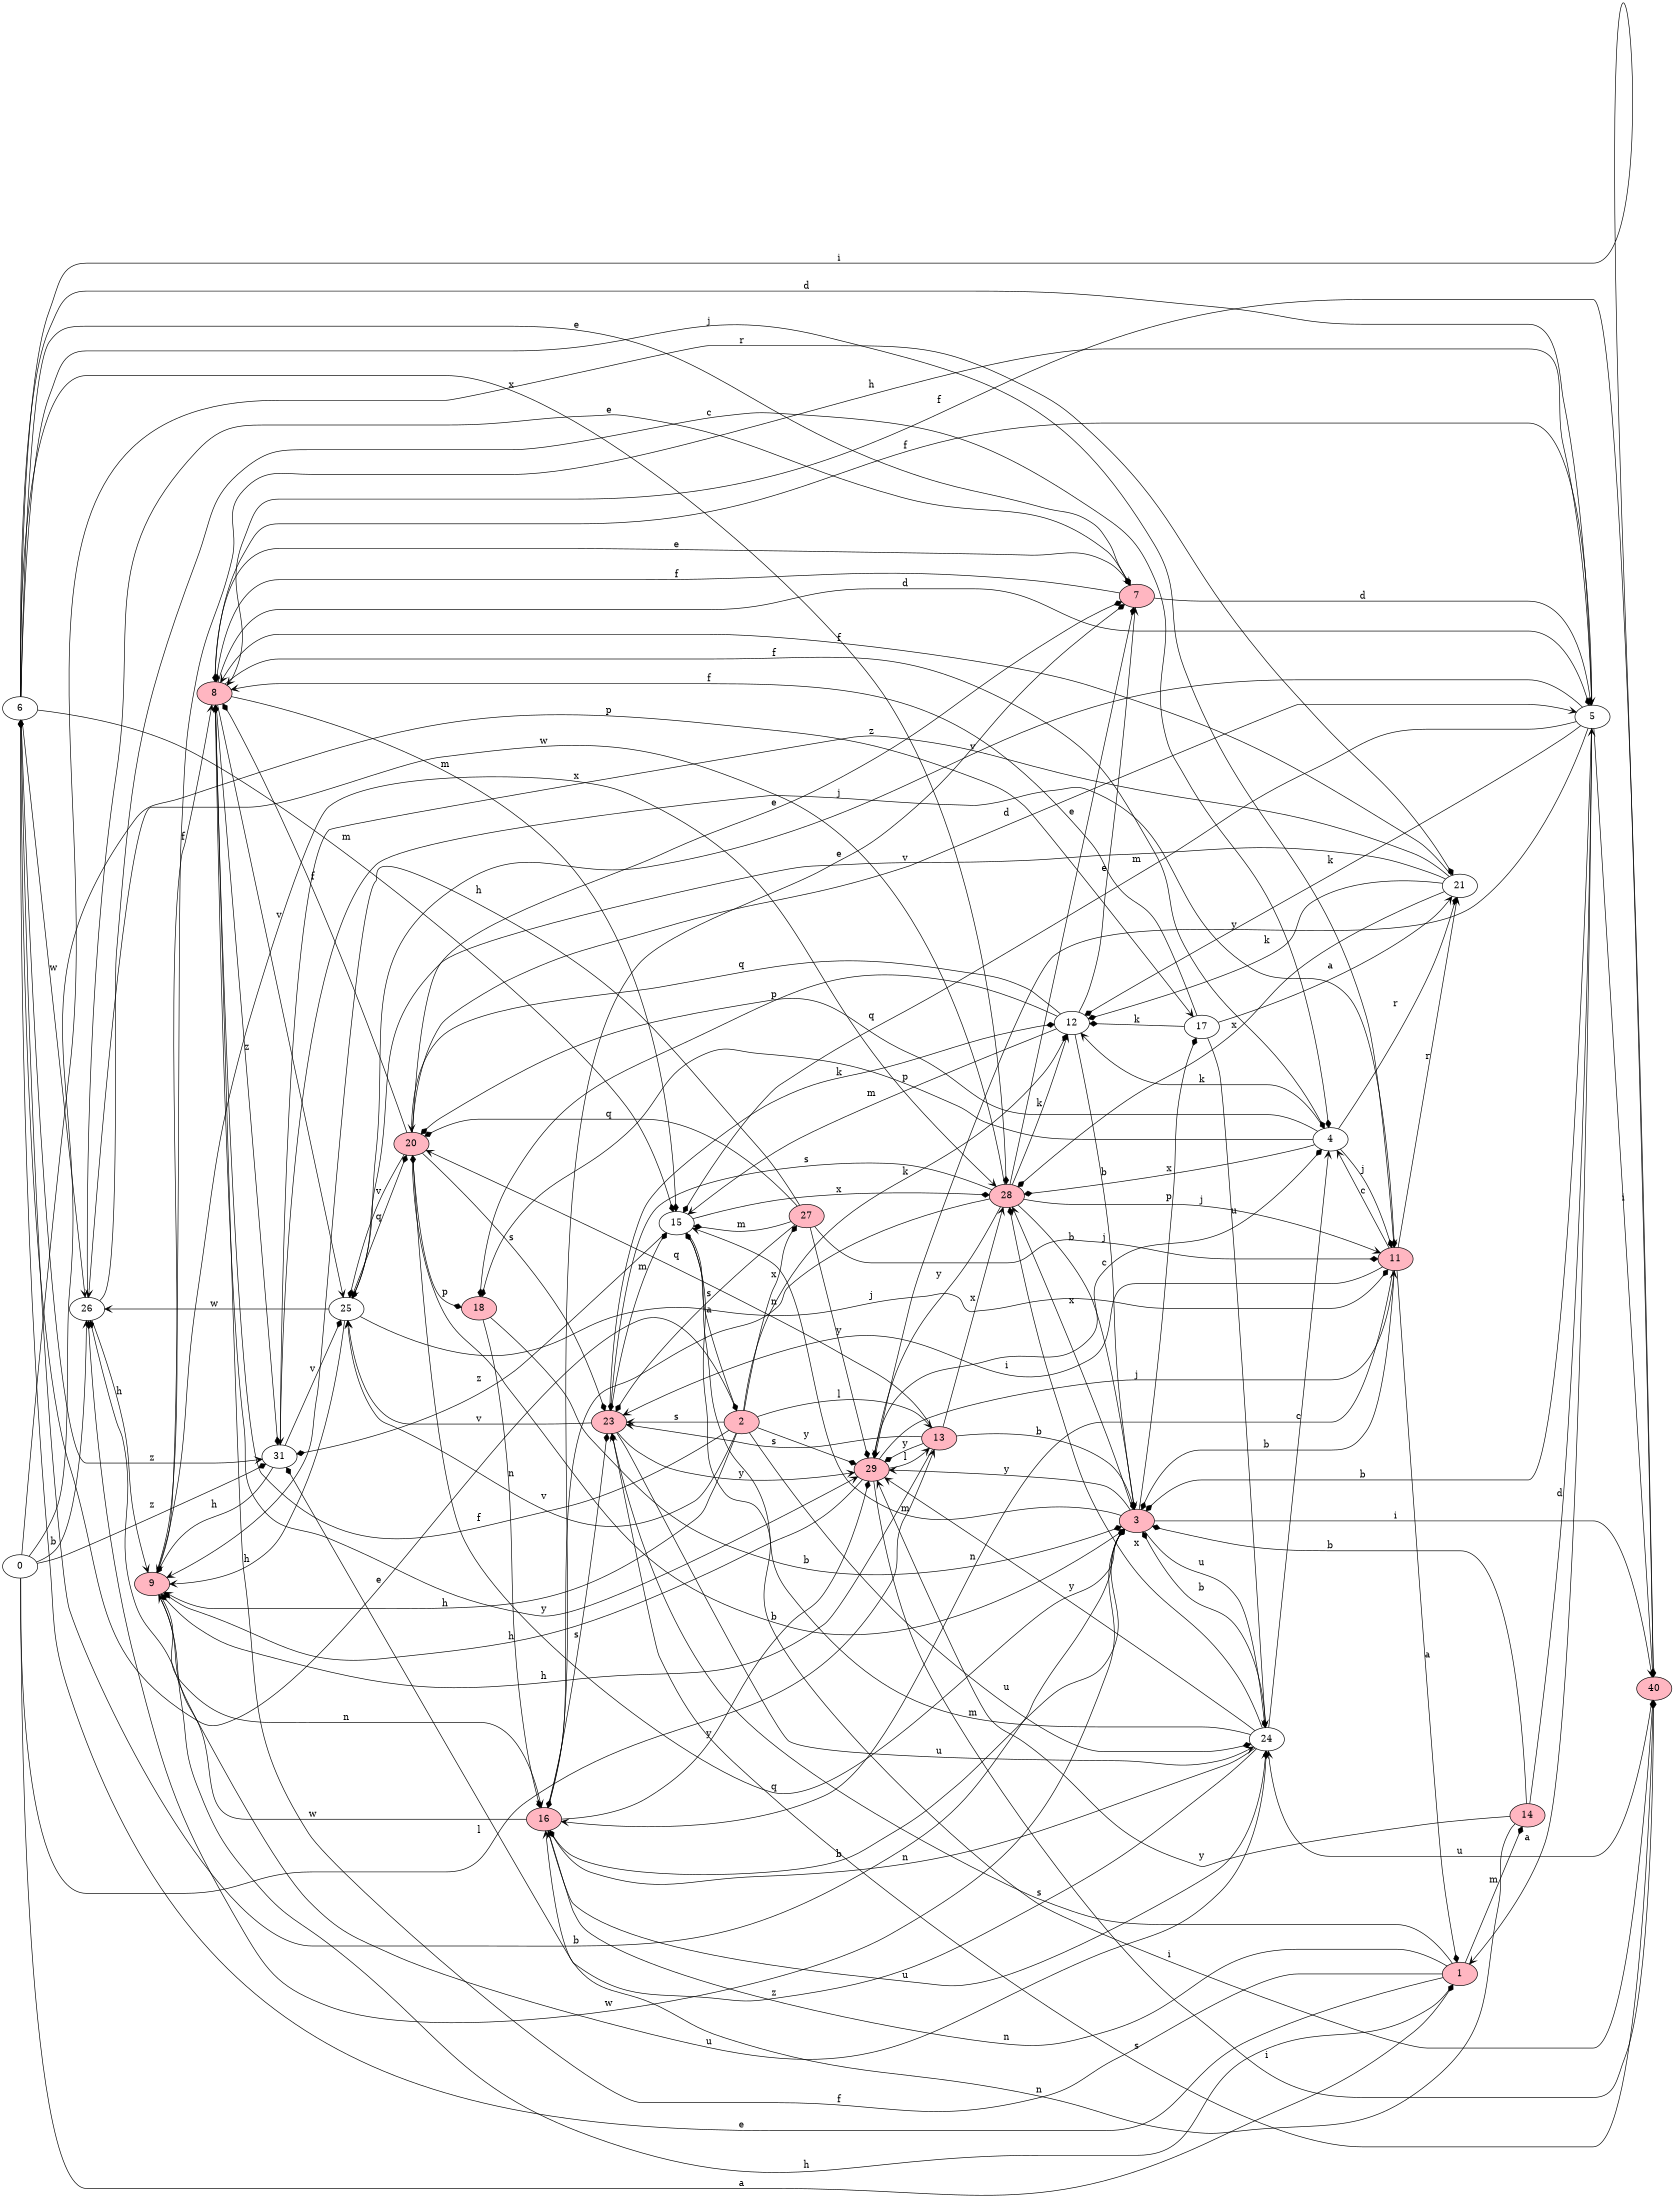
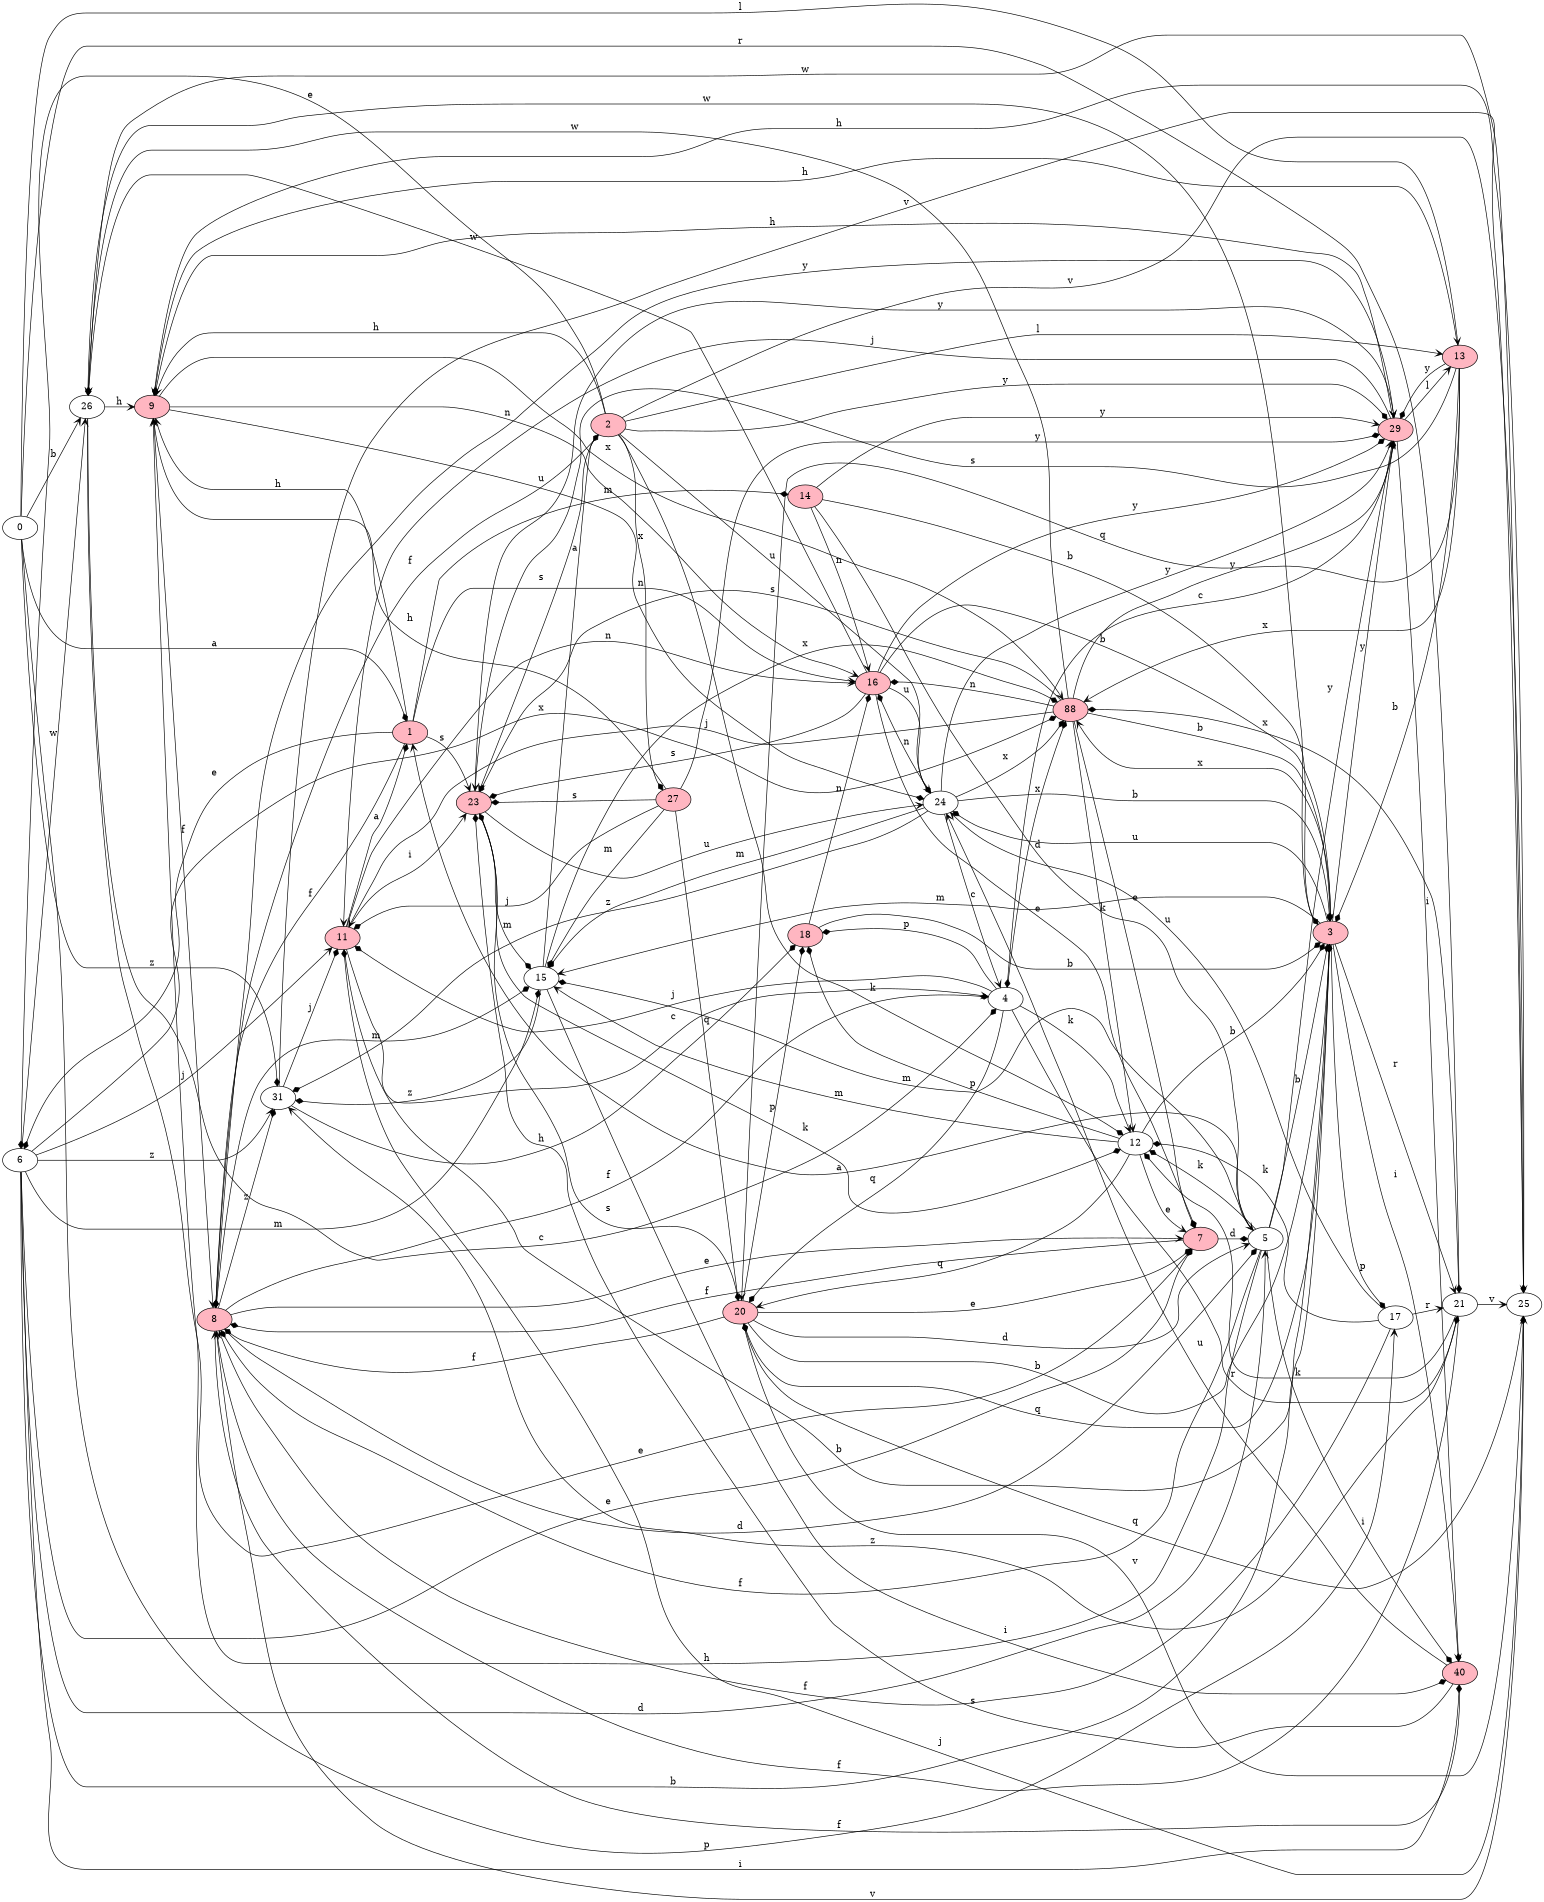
edge "5" -> "25": removed, label "v"
edge "17" -> "21": label "a" -> "r"
edge "11" -> "21": now "3" -> "21"
node "28": label "28" -> "88"
edge "23" -> "25": removed, label "v"
edge "31" -> "9": now "31" -> "18"
